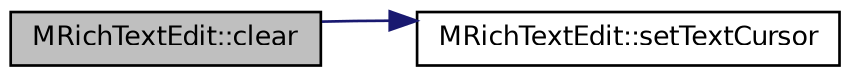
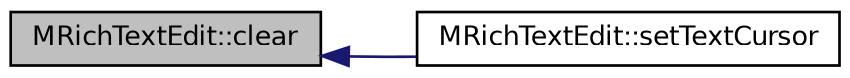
edge "MRichTextEdit::clear" -> "MRichTextEdit::setTextCursor": reversed
